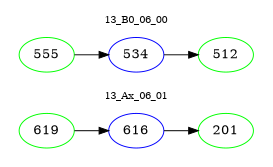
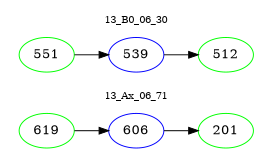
cluster "13_B0_06_00": label "13_B0_06_00" -> "13_B0_06_30"
node "555": label "555" -> "551"
node "534": label "534" -> "539"
cluster "13_Ax_06_01": label "13_Ax_06_01" -> "13_Ax_06_71"
node "616": label "616" -> "606"
